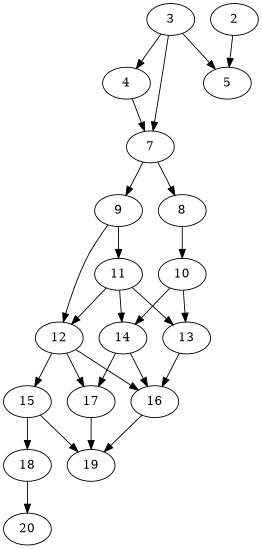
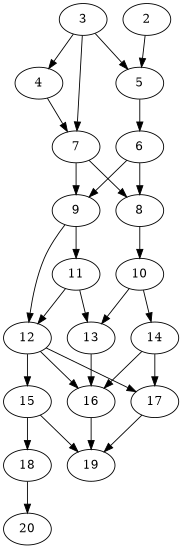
node "6": added
edge "11" -> "14": removed
